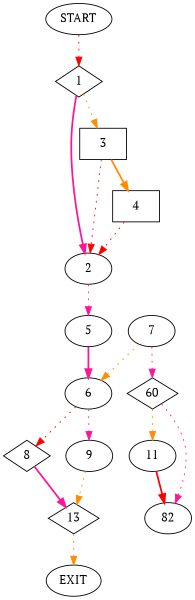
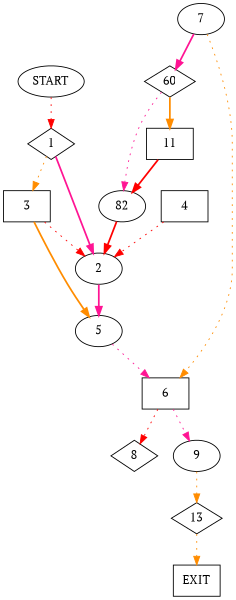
edge "3" -> "4": now "3" -> "5"
edge "82" -> "2": added
edge "2" -> "5": style dotted -> bold
edge "5" -> "6": style bold -> dotted
edge "7" -> "60": style dotted -> bold
node "6": shape ellipse -> box
edge "60" -> "11": style dotted -> bold
node "11": shape ellipse -> box
edge "8" -> "13": removed
node "EXIT": shape ellipse -> box
